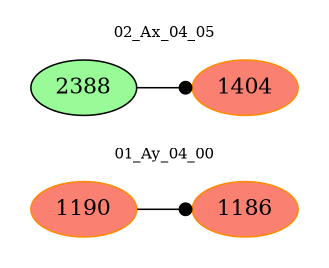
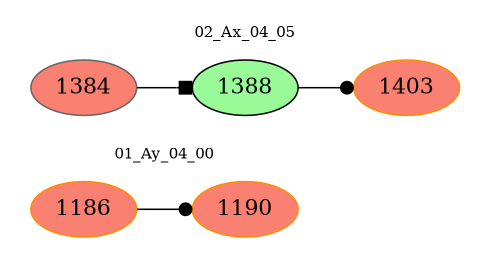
node "2388": label "2388" -> "1388"
node "1384": added
node "1404": label "1404" -> "1403"
edge "1190" -> "1186": reversed
